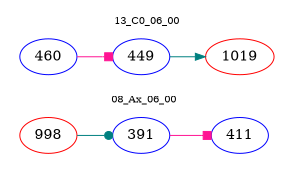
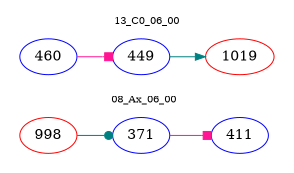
node "391": label "391" -> "371"
